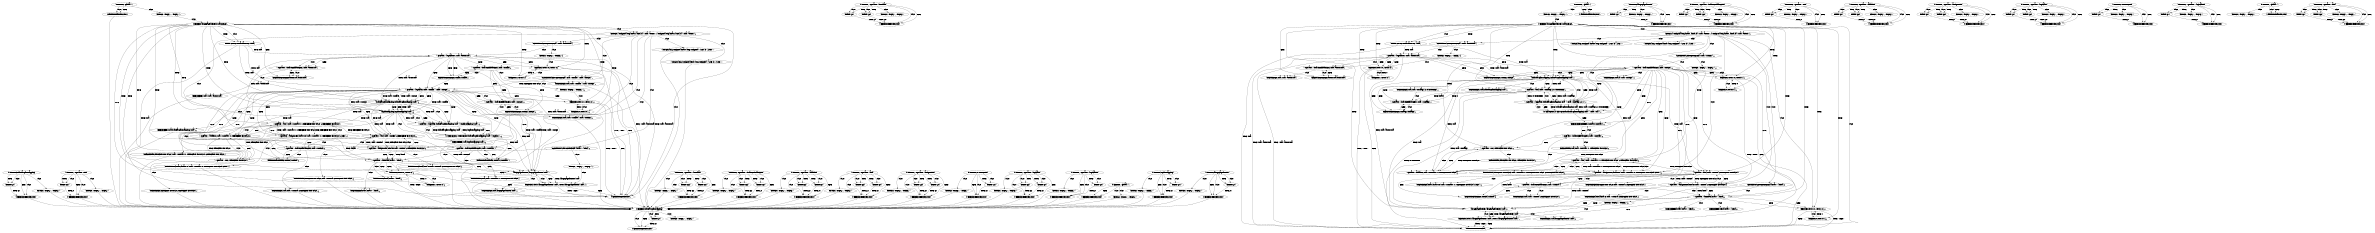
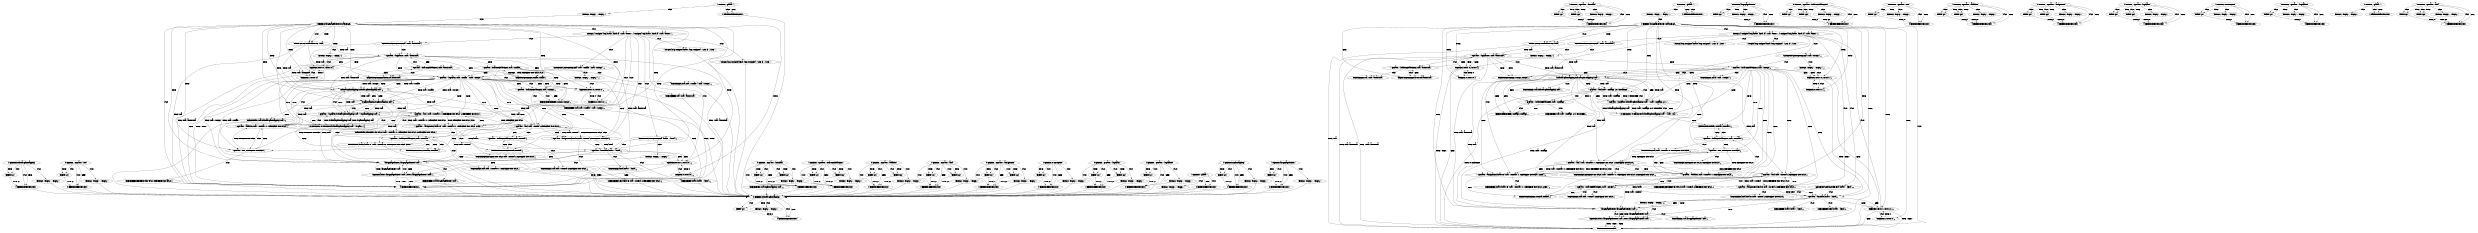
edge "(FIELD_IDENTIFIER,vm_file,vm_file)" -> "(<operator>.indirectFieldAccess,vma->vm_file)": label "CFG: " -> "HPAGE: "
edge "(FIELD_IDENTIFIER,vm_file,vm_file)" -> "(<operator>.logicalOr,vma->vm_file || vma->vm_ops)": now "(<operator>.indirectFieldAccess,vma->vm_file)" -> "(<operator>.logicalOr,vma->vm_file || vma->vm_ops)"
edge "(IDENTIFIER,vma,vma->vm_flags & VM_NO_THP)" -> "(<operator>.indirectFieldAccess,vma->vm_flags)": reversed
edge "(<operator>.and,vma->vm_flags & VM_NO_THP)" -> "(<operator>.indirectFieldAccess,vma->vm_flags)": label "DDG: hstart" -> "AST: "
edge "(FIELD_IDENTIFIER,vm_flags,vm_flags)" -> "(<operator>.indirectFieldAccess,vma->vm_flags)": label "CFG: " -> "AST: "
edge "(<operator>.indirectFieldAccess,vma->vm_flags)" -> "(FIELD_IDENTIFIER,vm_flags,vm_flags)": label "AST: " -> "THP: "
edge "(is_pfn_mapping,is_pfn_mapping(vma))" -> "(IDENTIFIER,vma,is_pfn_mapping(vma))": removed, label "AST:"
